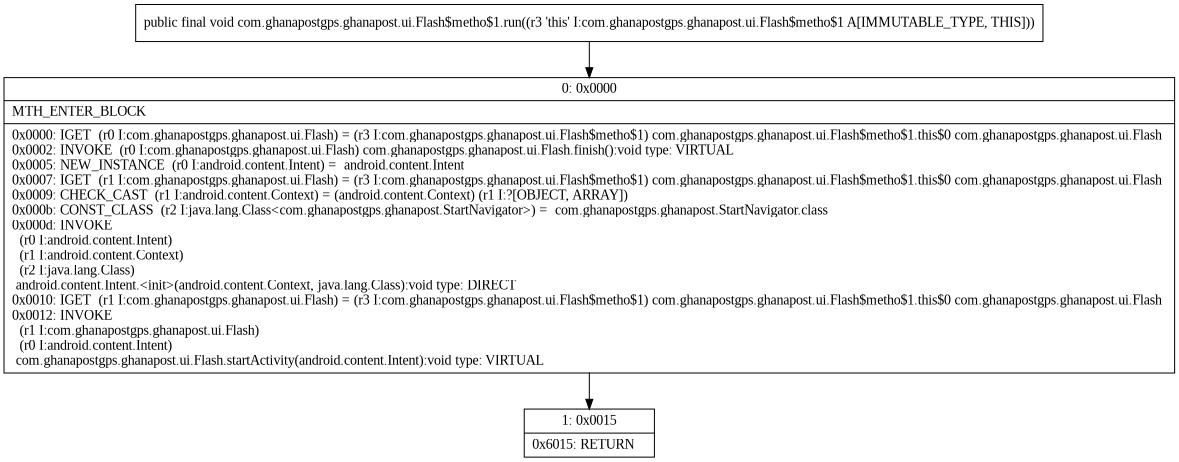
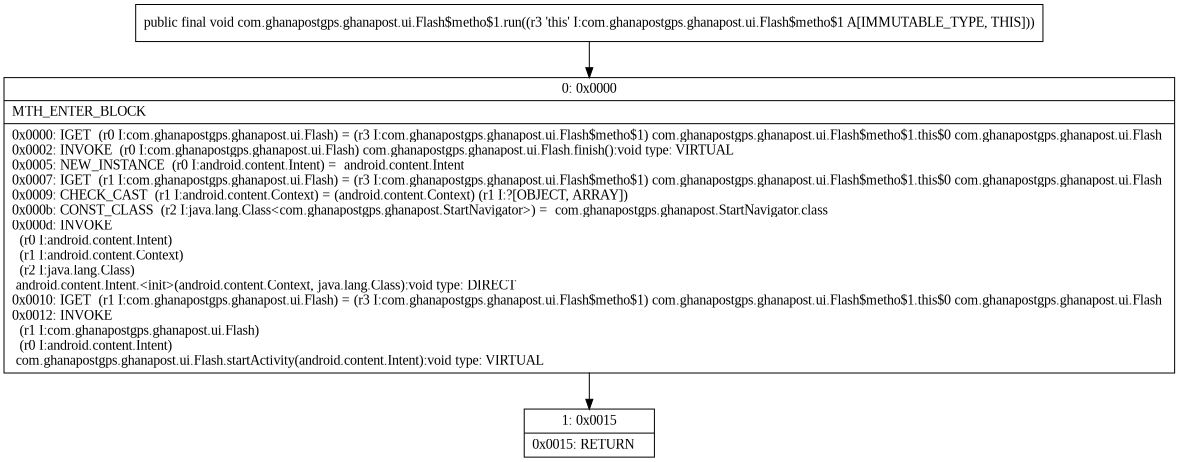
node "1: 0x0015": text "0x6015: RETURN" -> "0x0015: RETURN"
